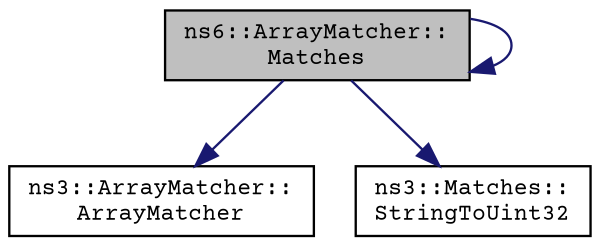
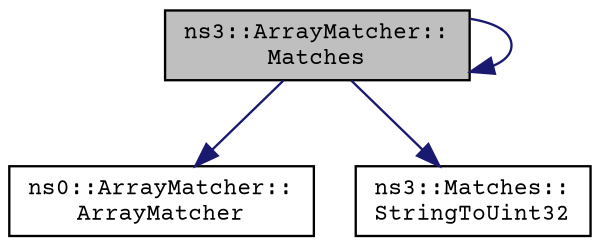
node "ns6::ArrayMatcher:: Matches": label "ns6::ArrayMatcher:: Matches" -> "ns3::ArrayMatcher:: Matches"
node "ns3::ArrayMatcher:: ArrayMatcher": label "ns3::ArrayMatcher:: ArrayMatcher" -> "ns0::ArrayMatcher:: ArrayMatcher"
